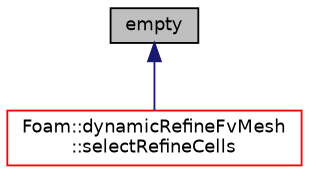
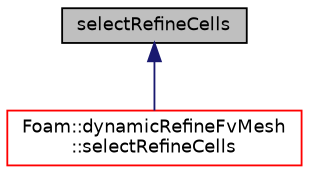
node "empty": label "empty" -> "selectRefineCells"
